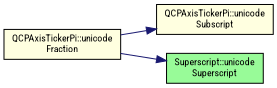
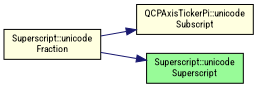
node "QCPAxisTickerPi::unicode Fraction": label "QCPAxisTickerPi::unicode Fraction" -> "Superscript::unicode Fraction"
